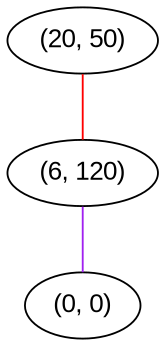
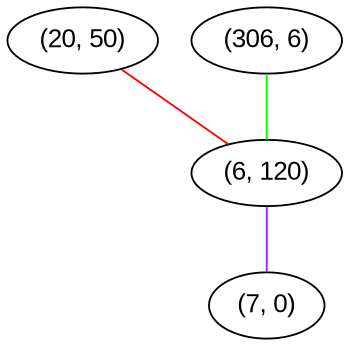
node "(306, 6)": added
node "(0, 0)": label "(0, 0)" -> "(7, 0)"
